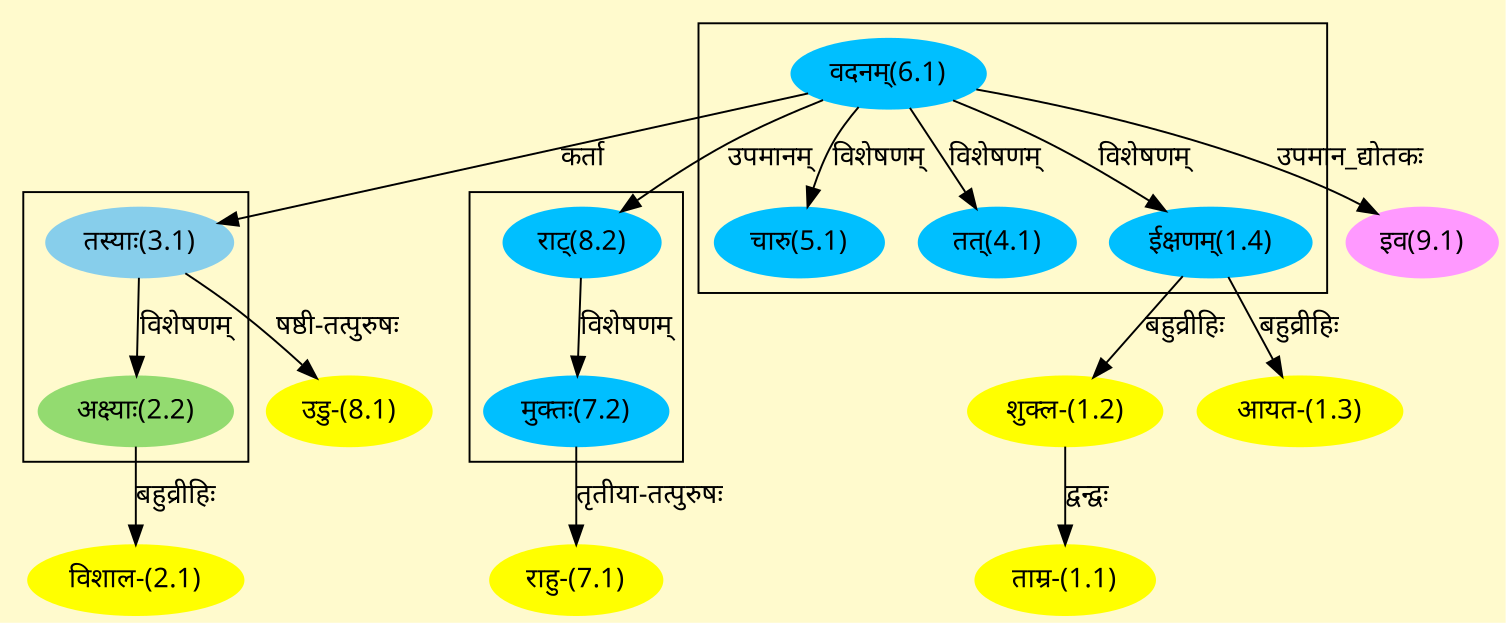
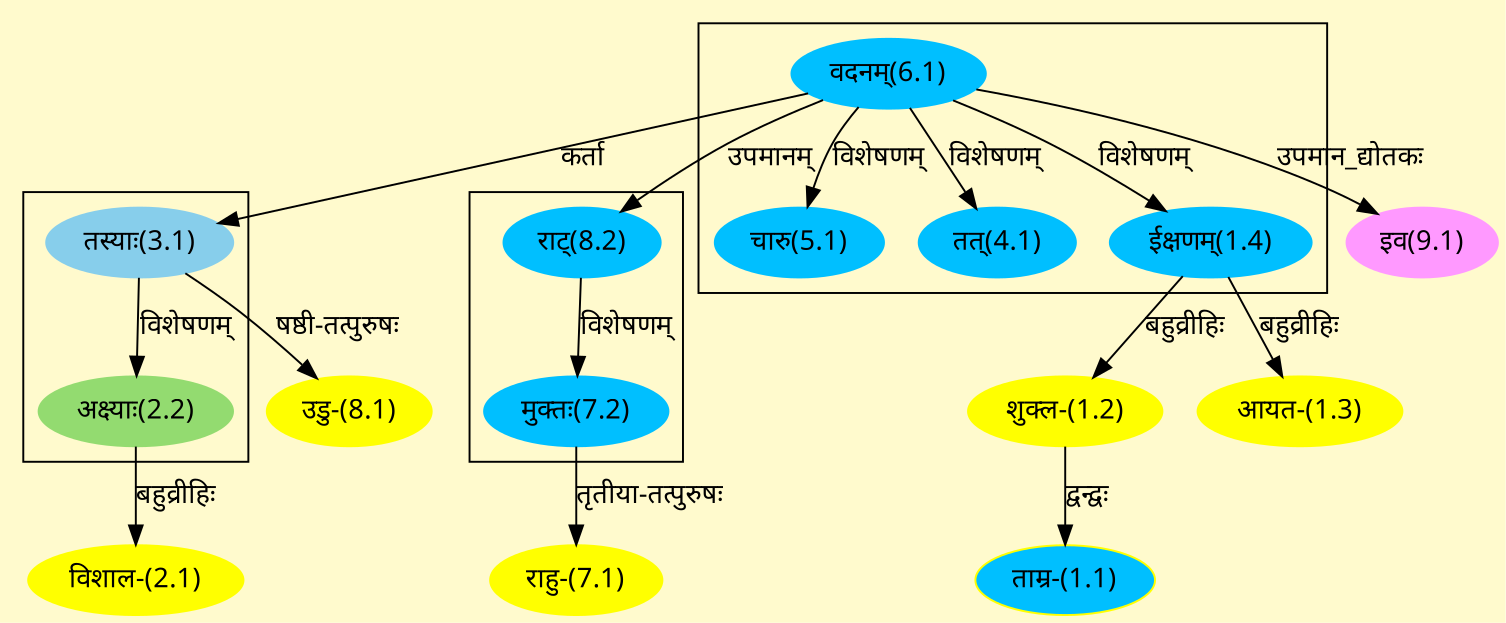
node "ताम्र-(1.1)": fillcolor #ffff00 -> #00bfff
